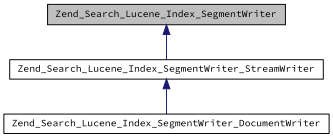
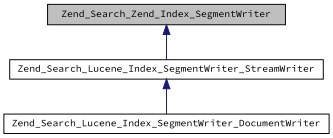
node "Zend_Search_Lucene_Index_SegmentWriter": label "Zend_Search_Lucene_Index_SegmentWriter" -> "Zend_Search_Zend_Index_SegmentWriter"
